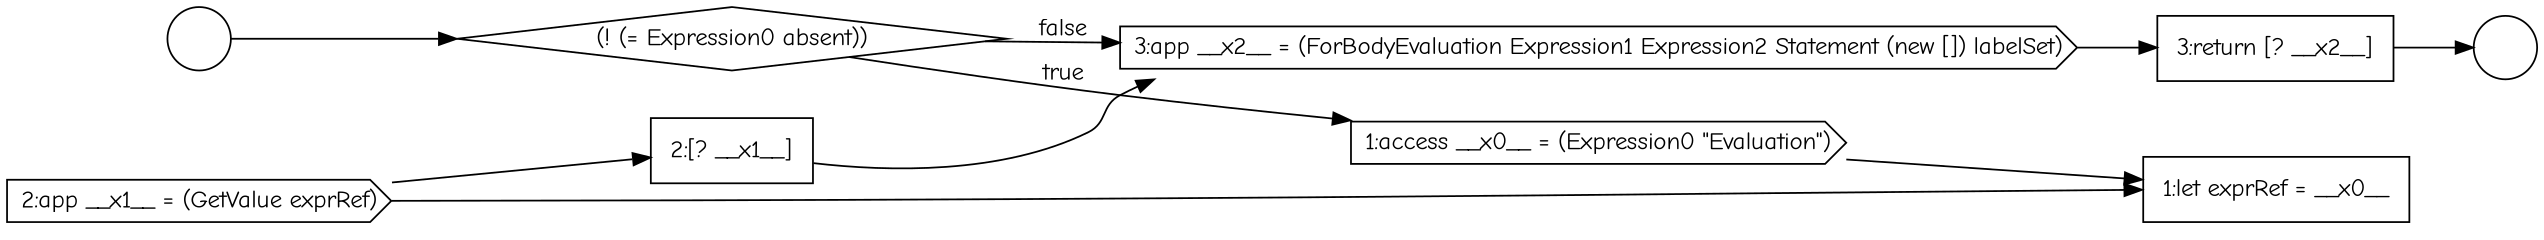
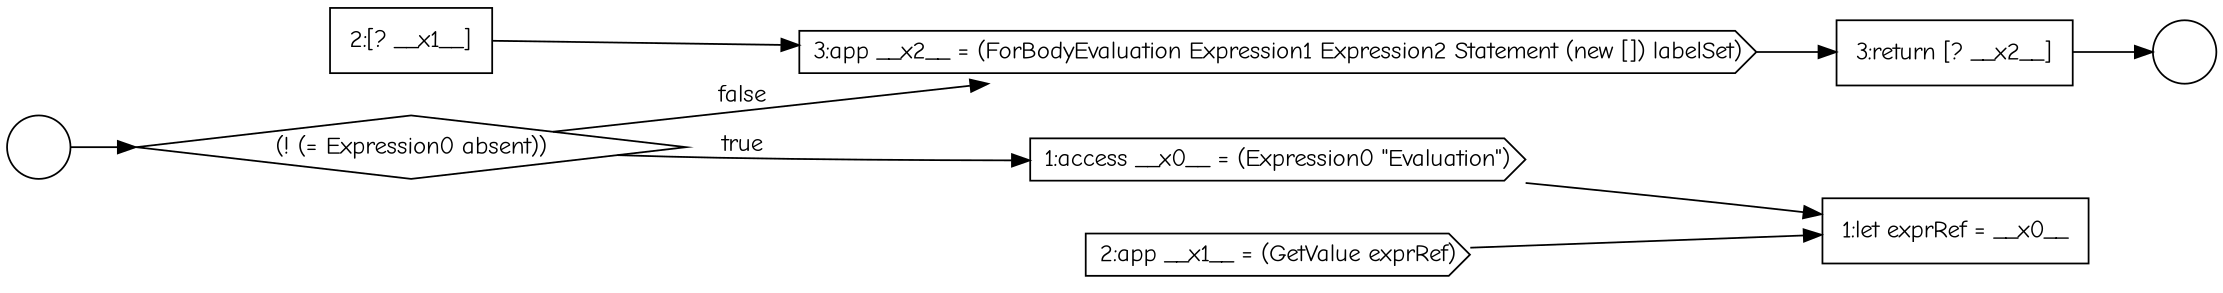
edge "2:app __x1__ = (GetValue exprRef)" -> "2:[? __x1__]": removed
